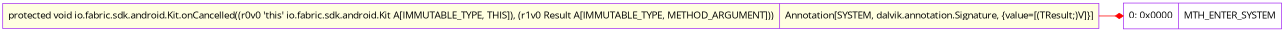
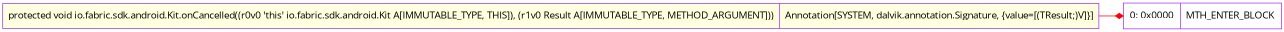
node "0: 0x0000": text "MTH_ENTER_SYSTEM" -> "MTH_ENTER_BLOCK"
